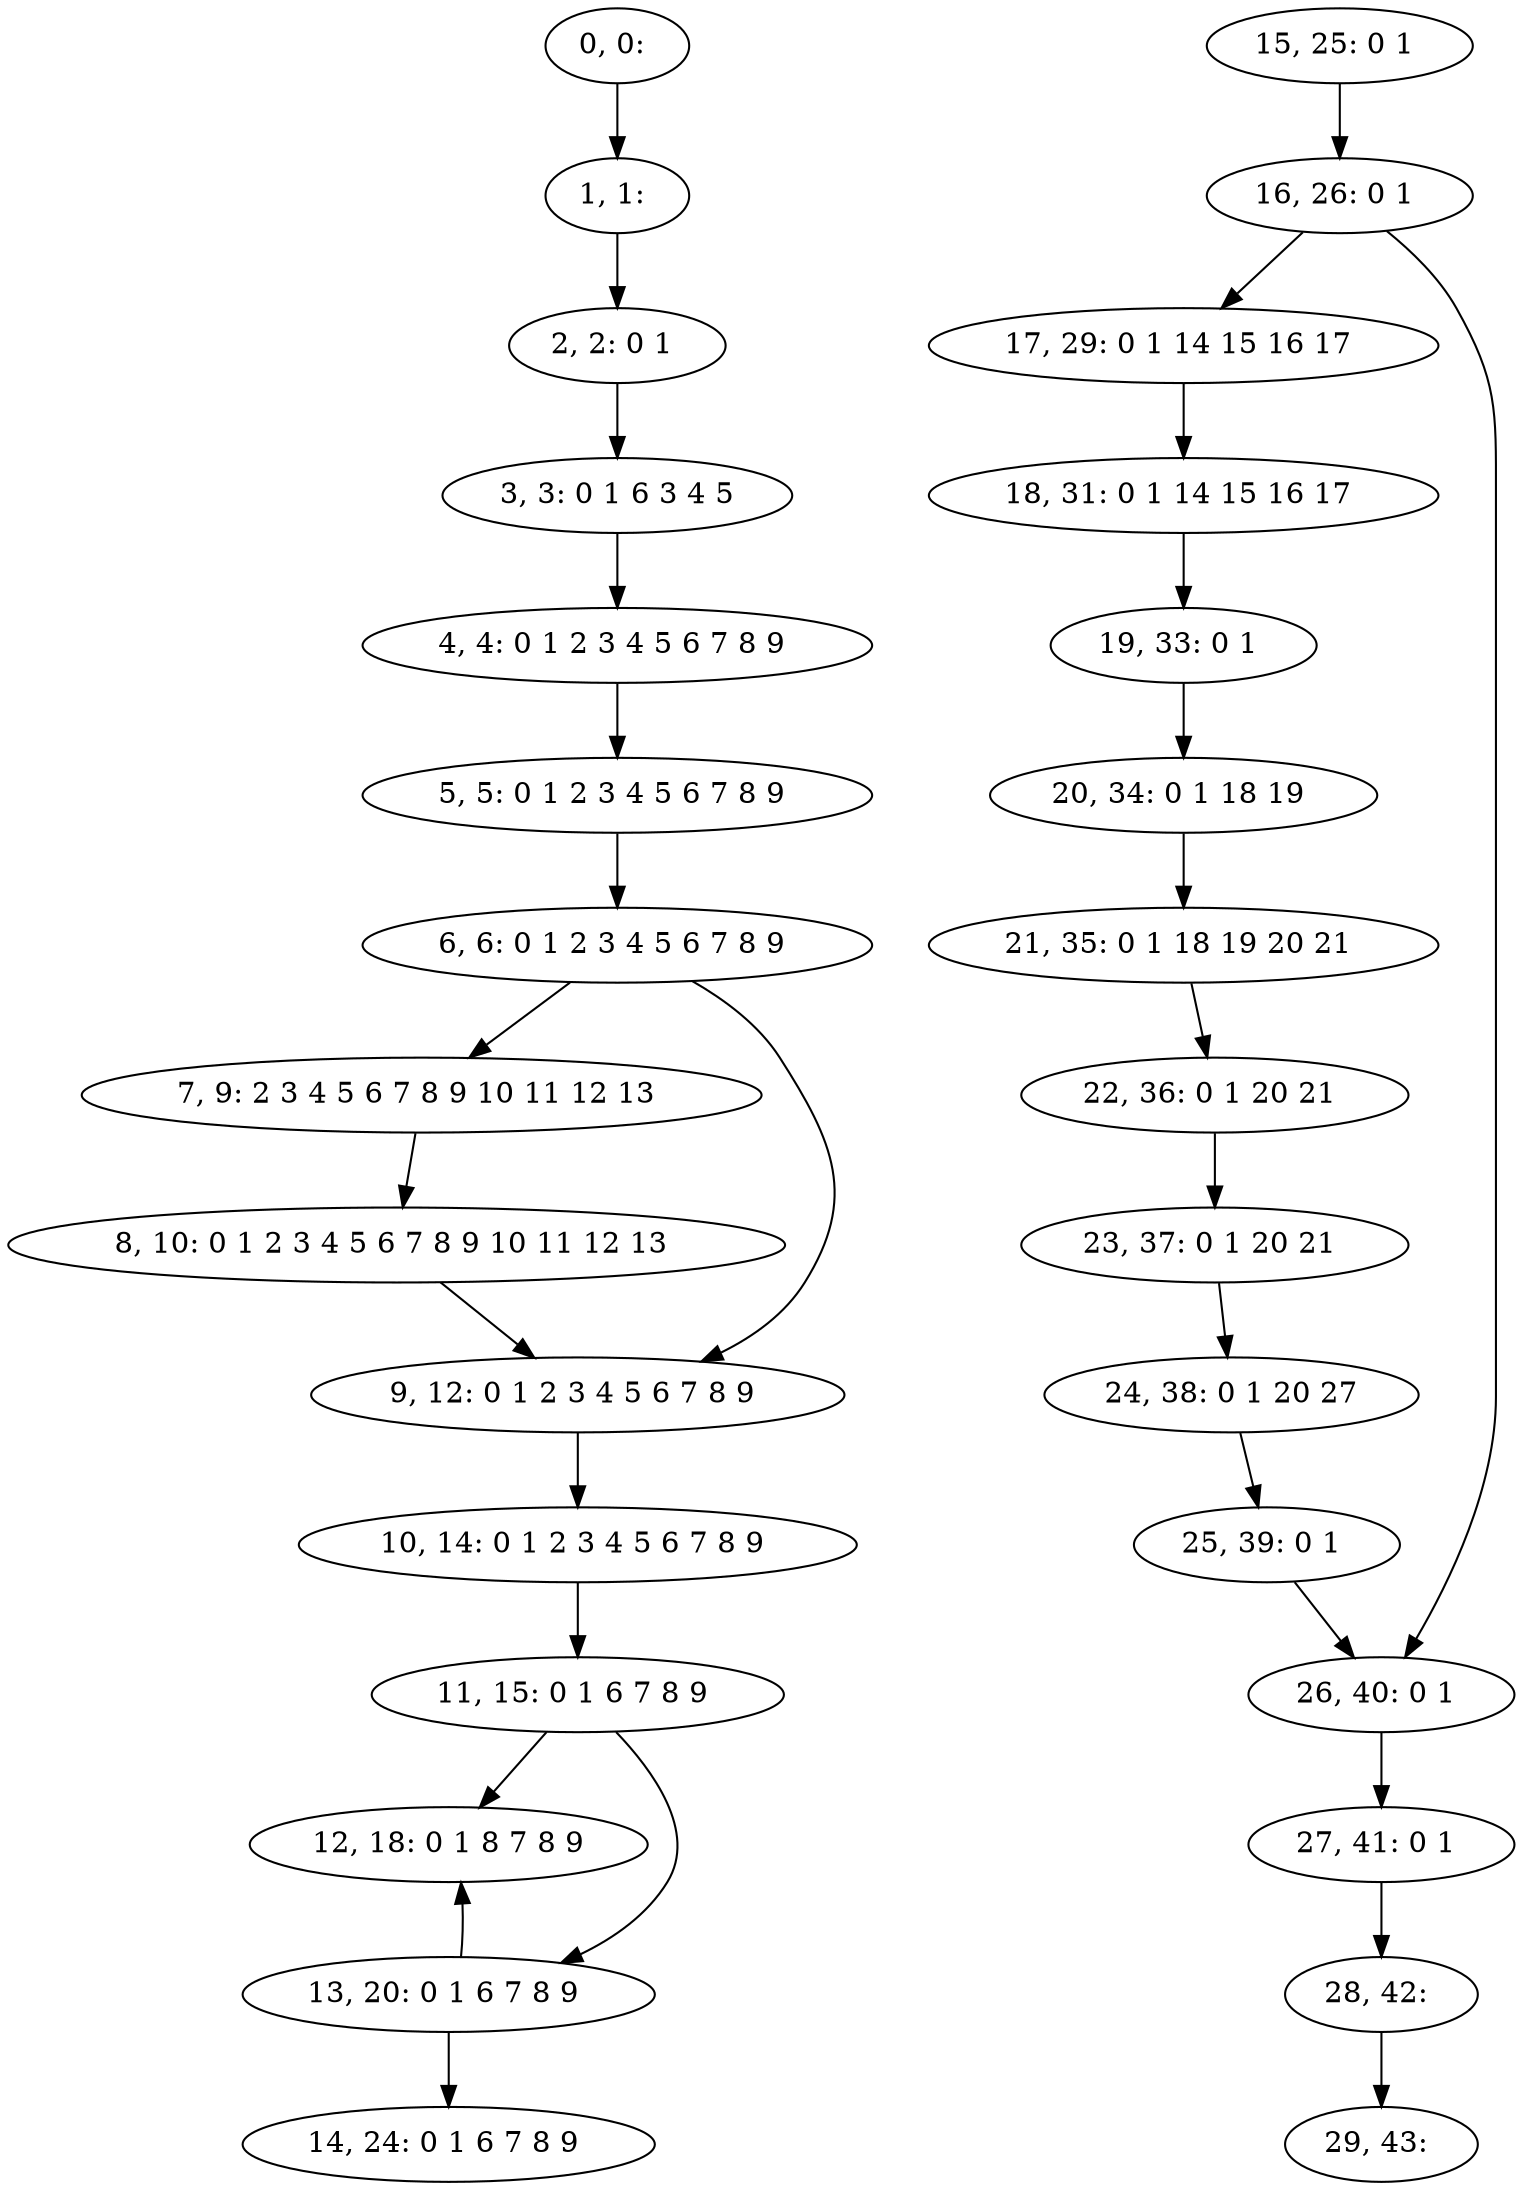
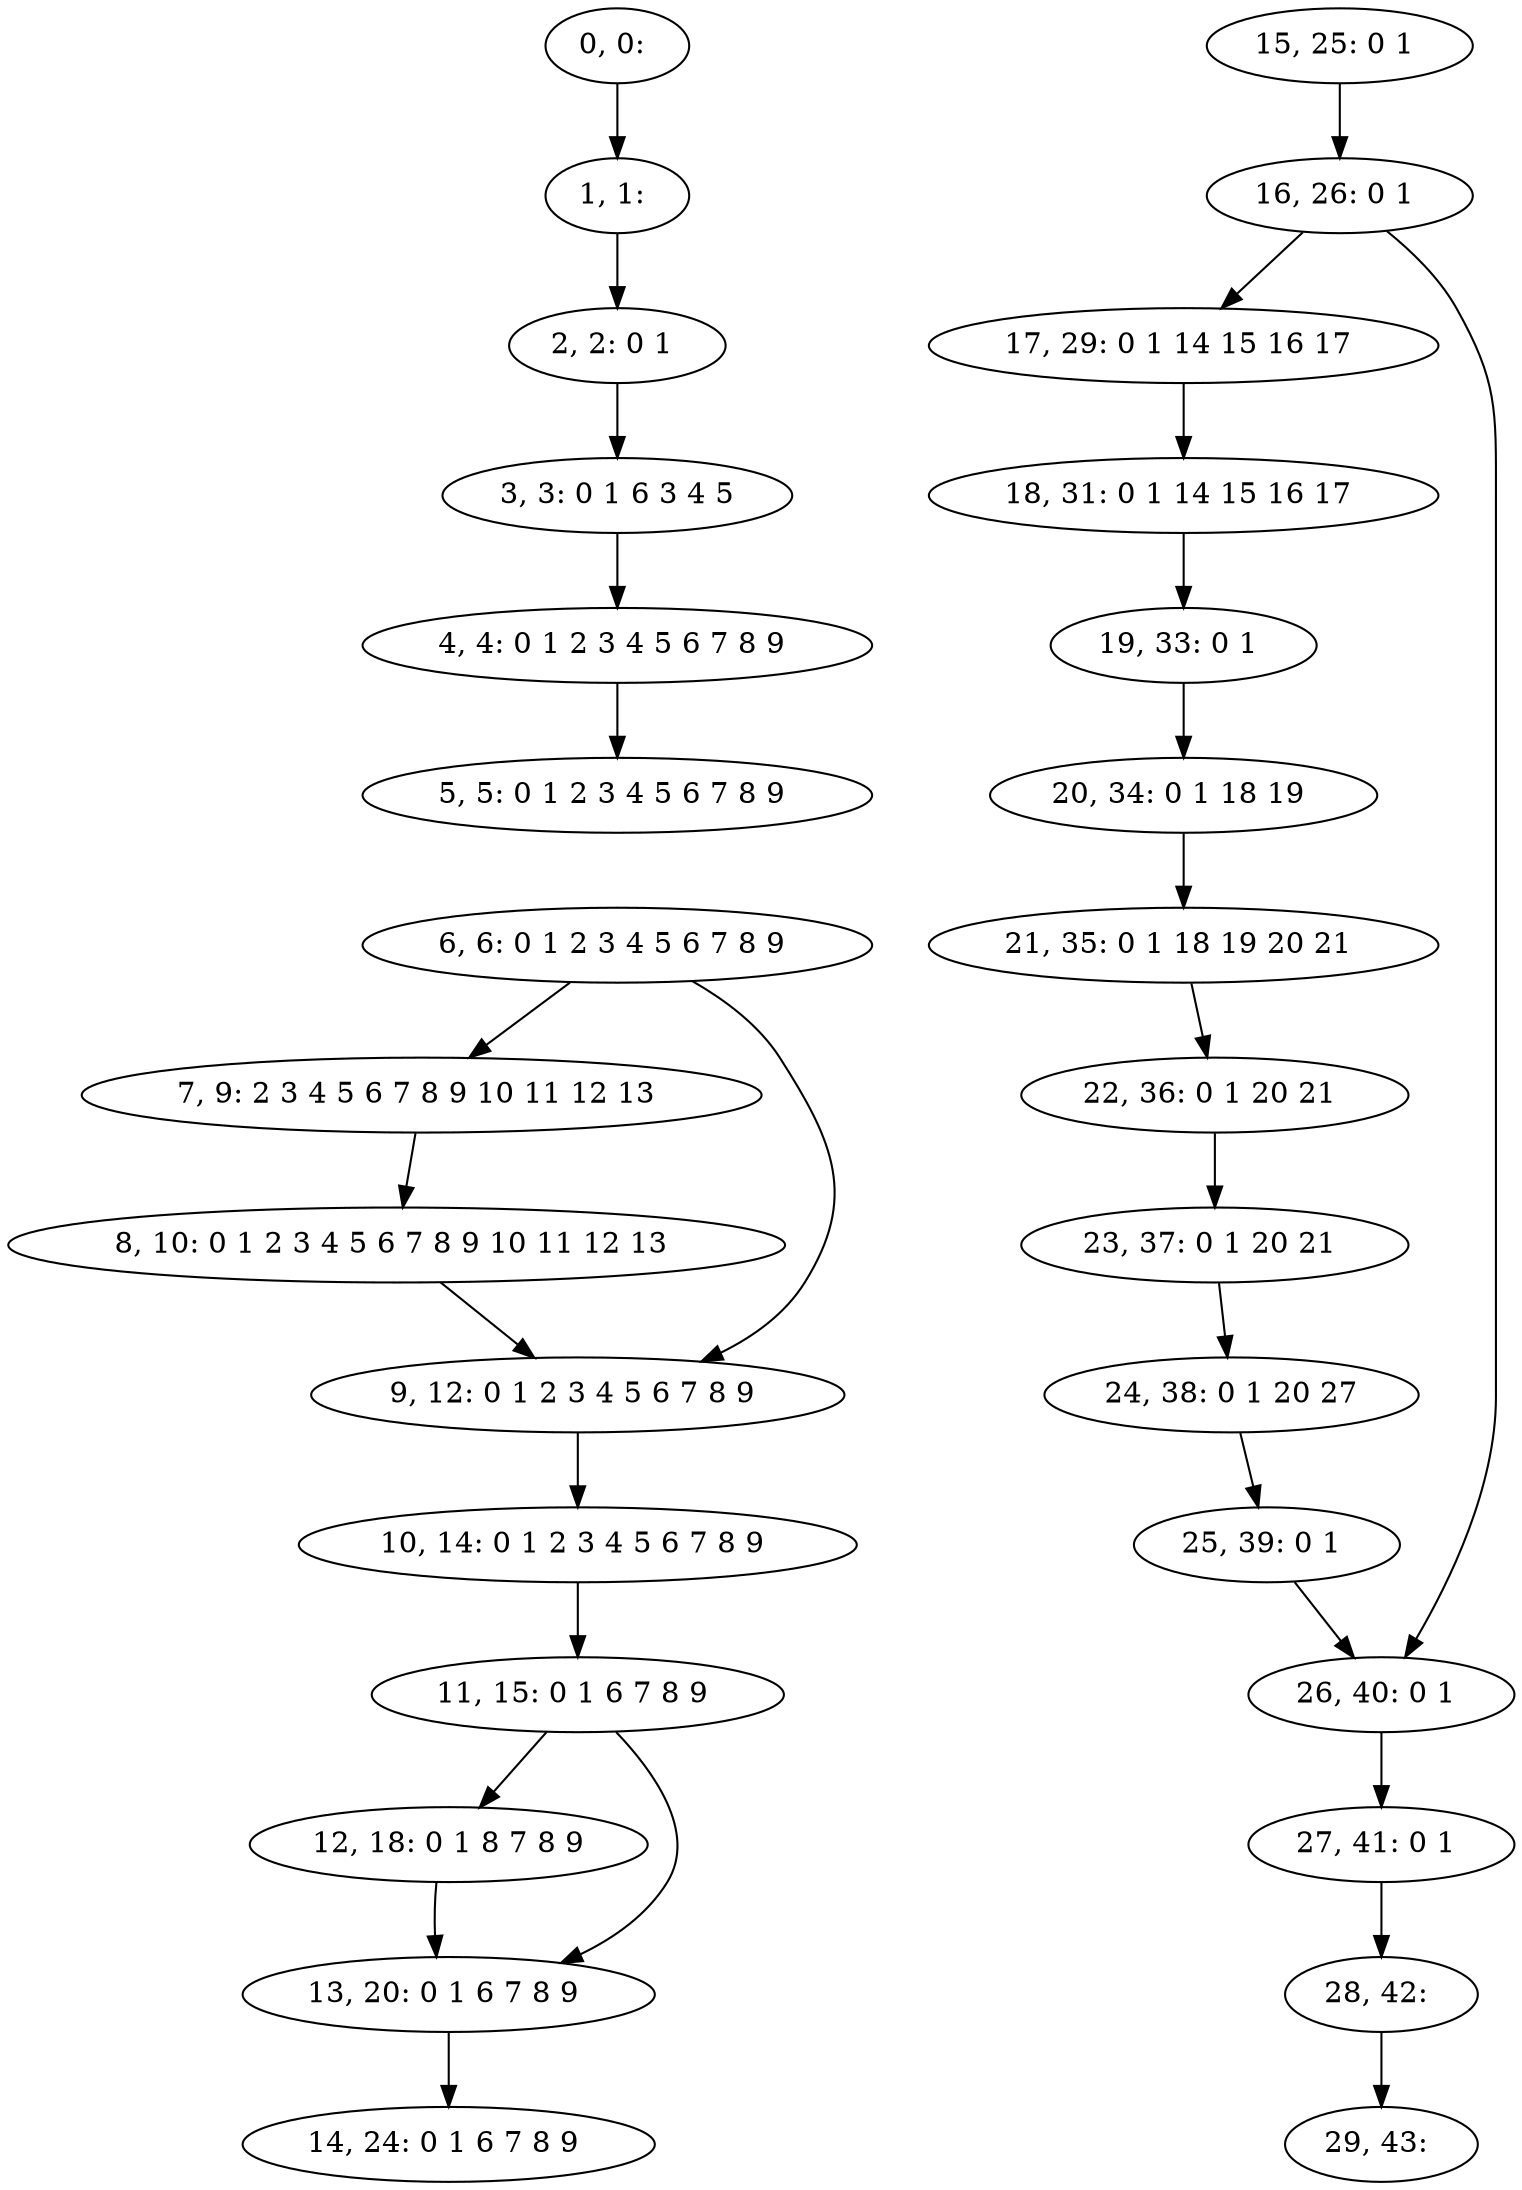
edge "5, 5: 0 1 2 3 4 5 6 7 8 9" -> "6, 6: 0 1 2 3 4 5 6 7 8 9": removed
edge "13, 20: 0 1 6 7 8 9" -> "12, 18: 0 1 8 7 8 9": reversed
